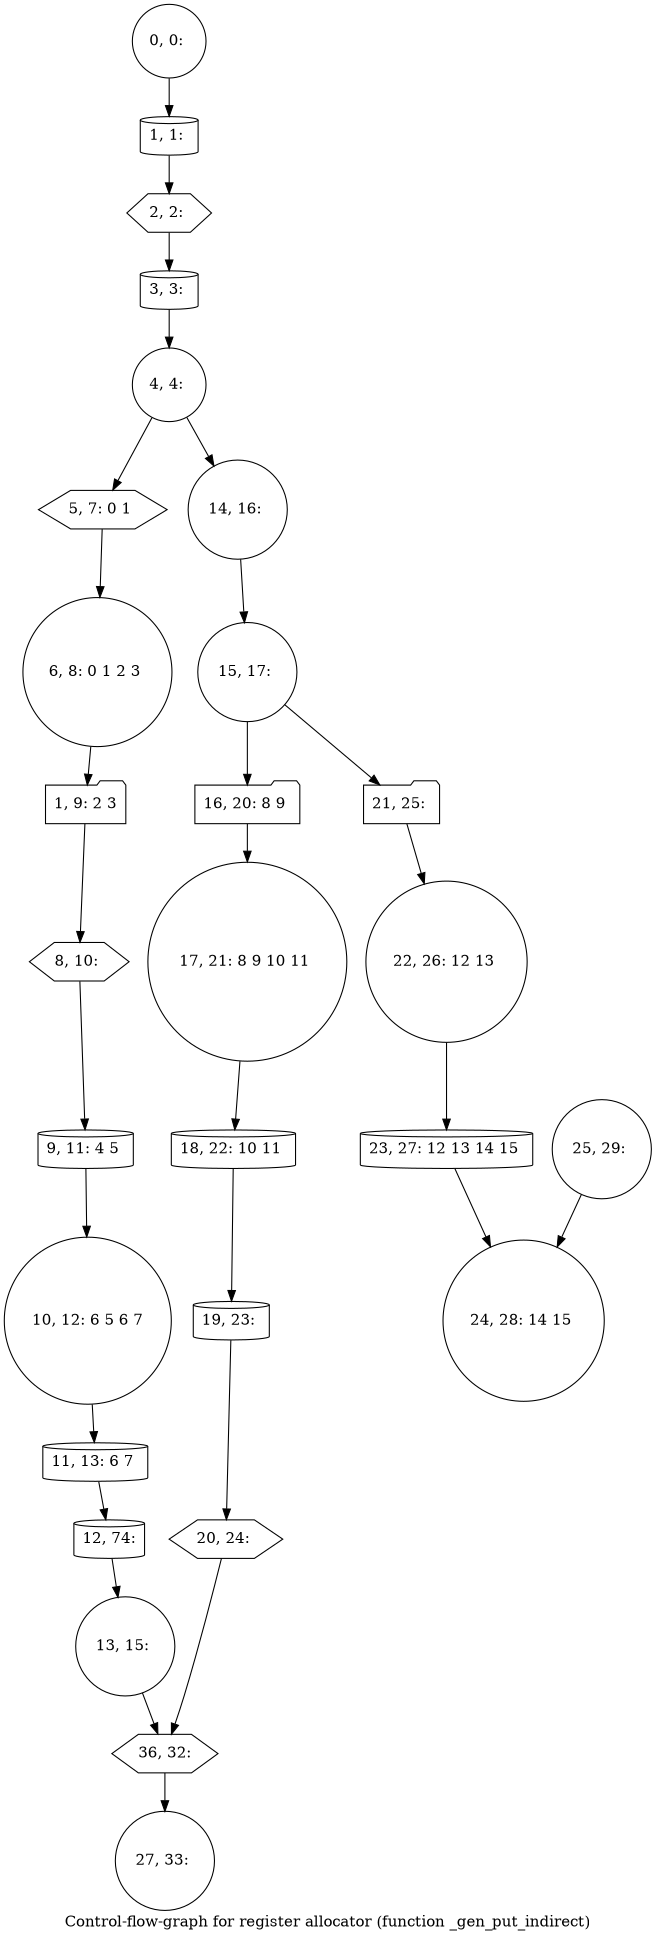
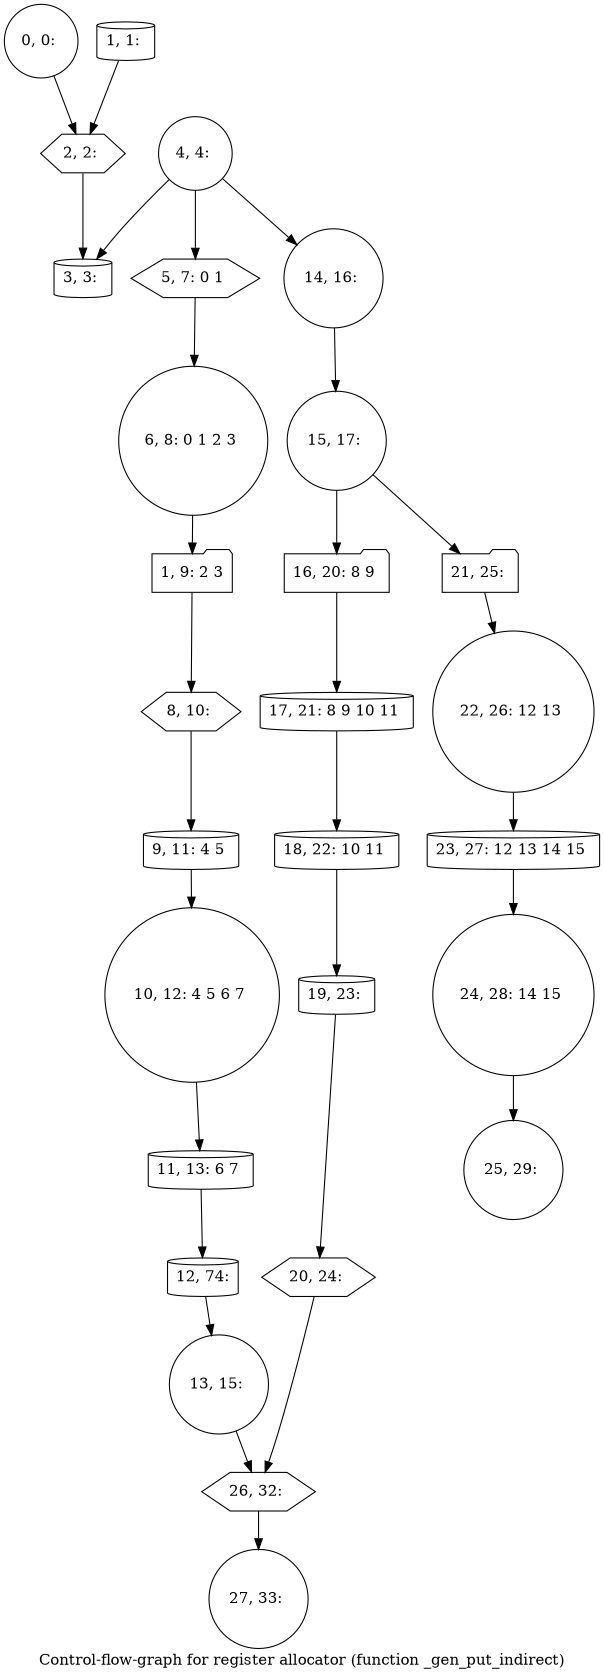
edge "0, 0:" -> "1, 1:": now "0, 0:" -> "2, 2:"
edge "3, 3:" -> "4, 4:": reversed
node "17, 21: 8 9 10 11": shape circle -> cylinder
edge "25, 29:" -> "24, 28: 14 15": reversed
node "10, 12: 6 5 6 7": label "10, 12: 6 5 6 7" -> "10, 12: 4 5 6 7"
node "36, 32:": label "36, 32:" -> "26, 32:"
